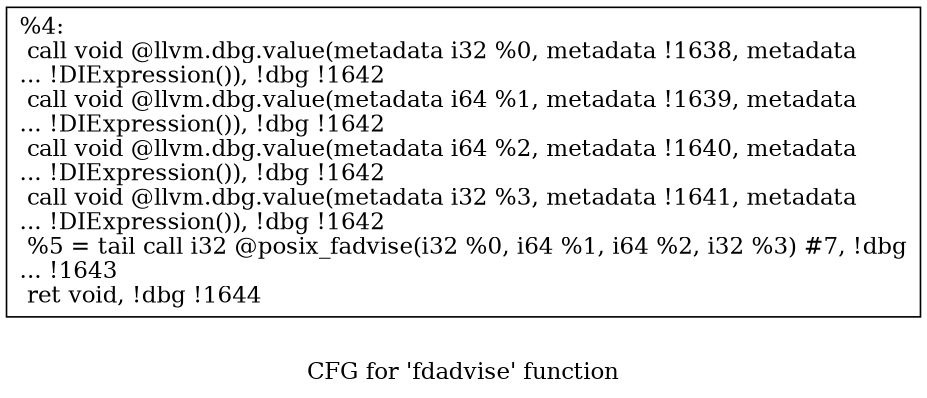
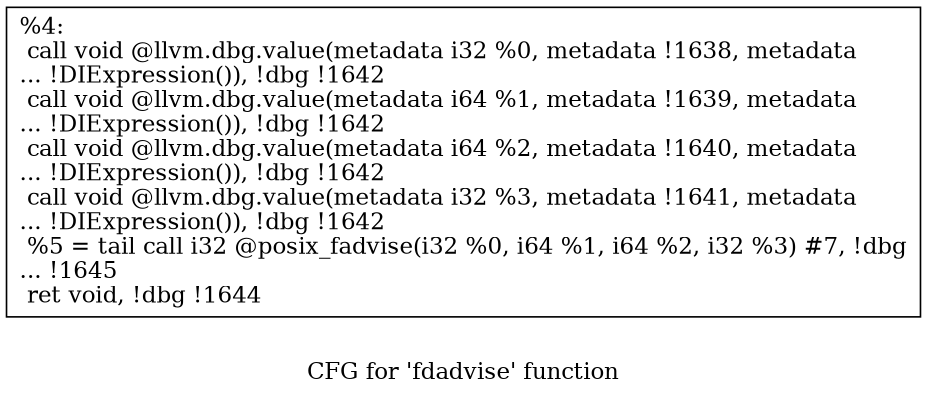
node "%4:": text "... !1643" -> "... !1645"
